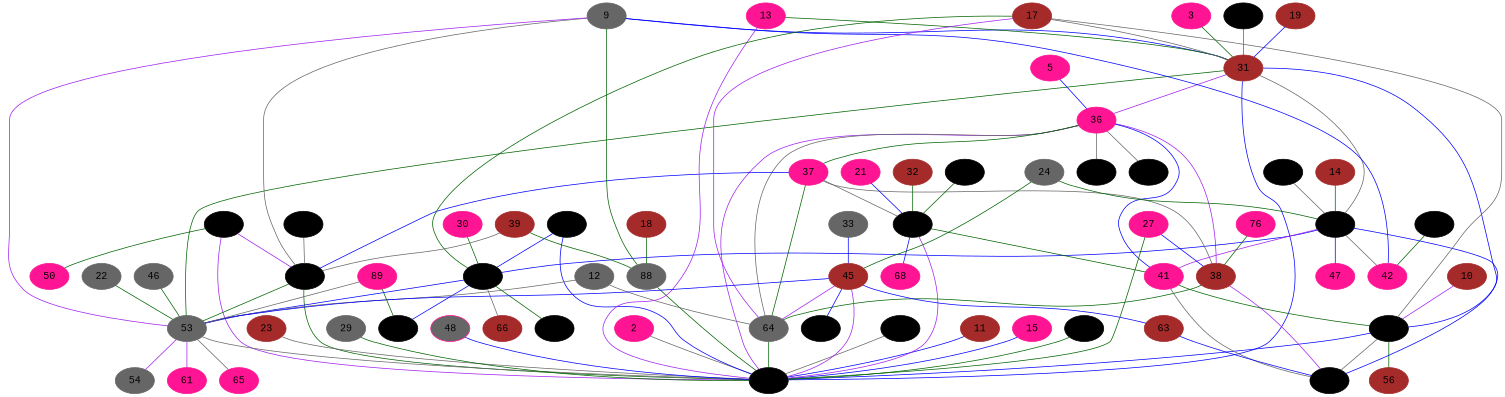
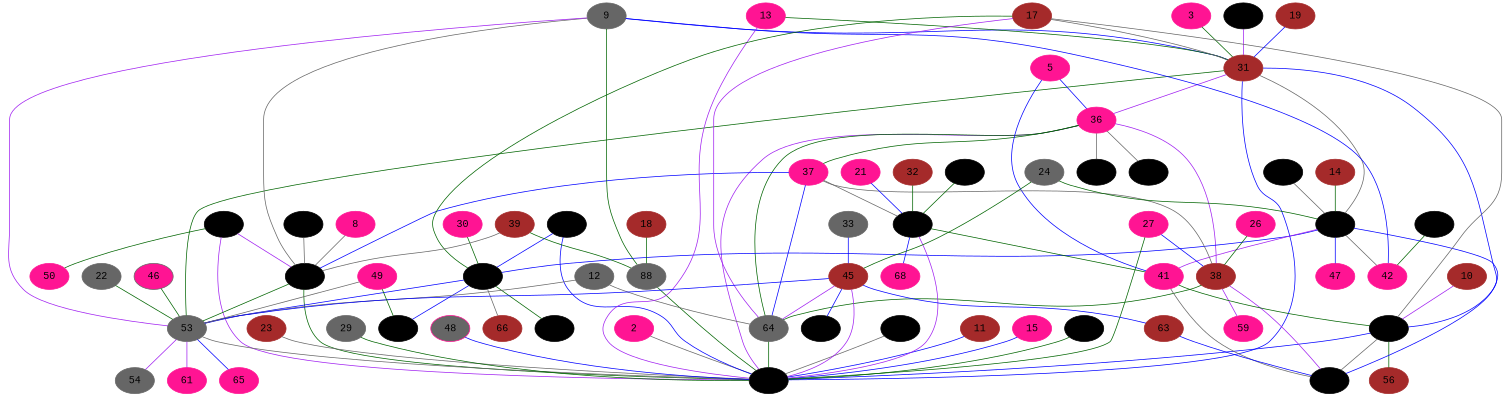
edge "36" -- "64": color gray40 -> darkgreen
edge "36" -- "41": now "5" -- "41"
node "8": added
node "76": label "76" -> "26"
edge "37" -- "64": color darkgreen -> blue
node "46": fillcolor gray40 -> deeppink
node "89": label "89" -> "49"
node "59": added
edge "53" -- "65": color gray40 -> blue
